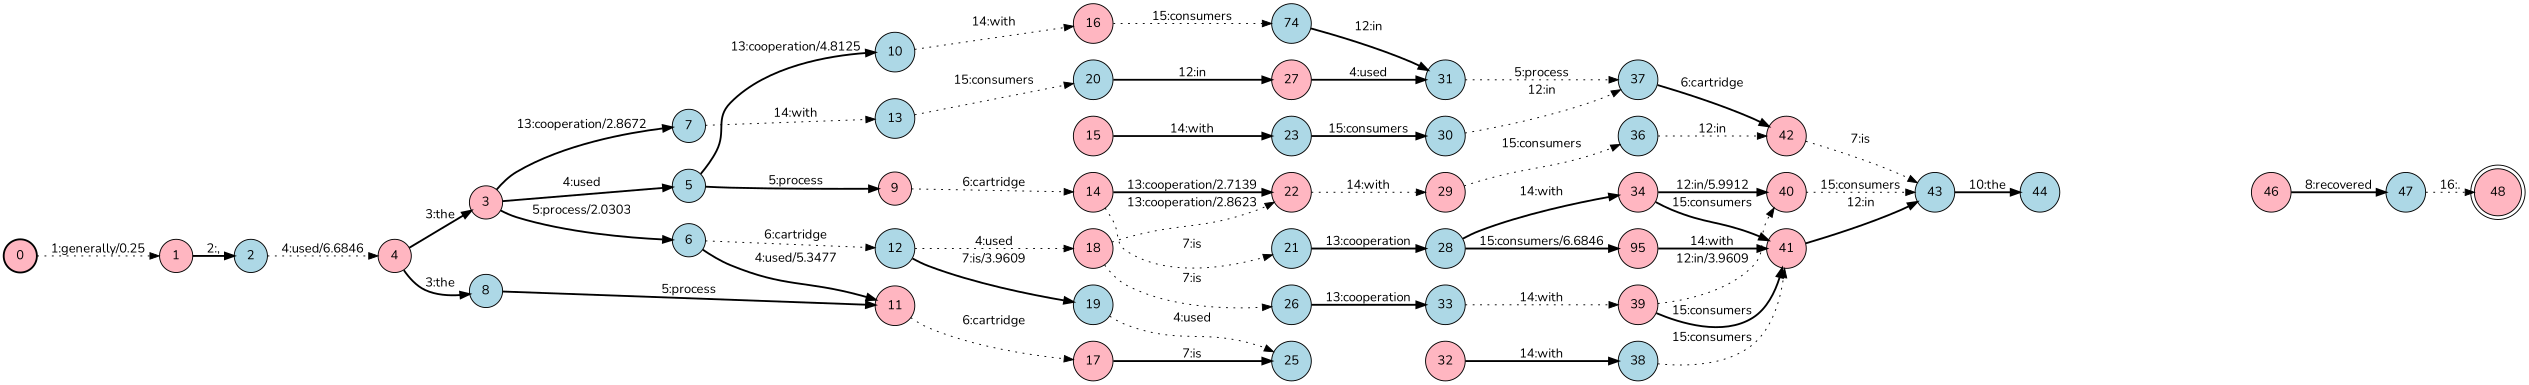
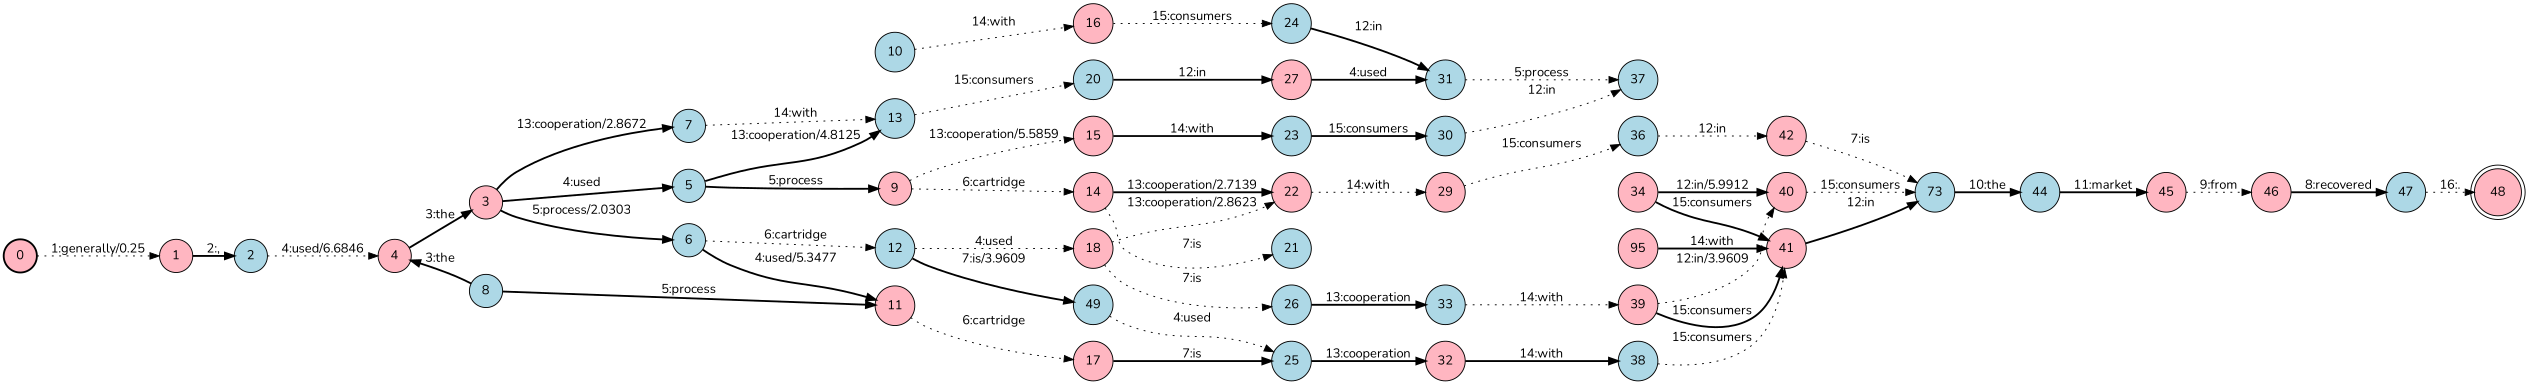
node "74": label "74" -> "24"
edge "5" -> "10": now "5" -> "13"
edge "37" -> "42": removed, label "6:cartridge"
edge "9" -> "15": added, label "13:cooperation/5.5859"
node "43": label "43" -> "73"
node "45": added
node "28": removed
edge "4" -> "8": reversed
node "19": label "19" -> "49"
edge "25" -> "32": added, label "13:cooperation"
